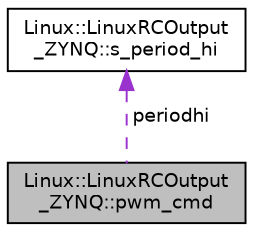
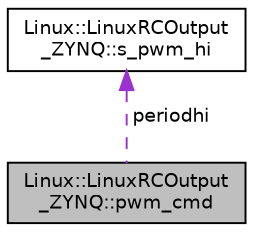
node "Linux::LinuxRCOutput _ZYNQ::s_period_hi": label "Linux::LinuxRCOutput _ZYNQ::s_period_hi" -> "Linux::LinuxRCOutput _ZYNQ::s_pwm_hi"
